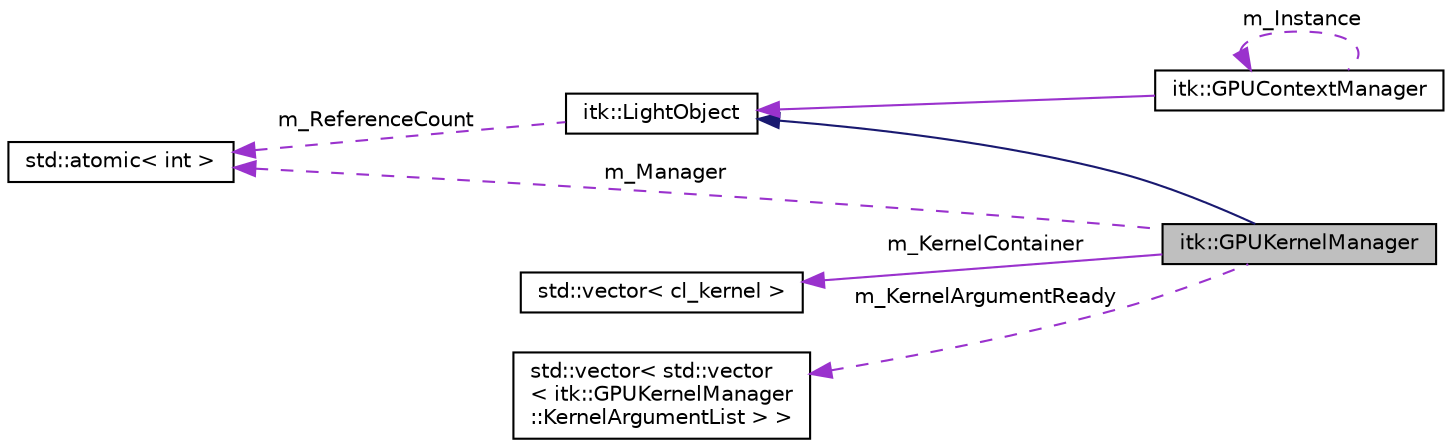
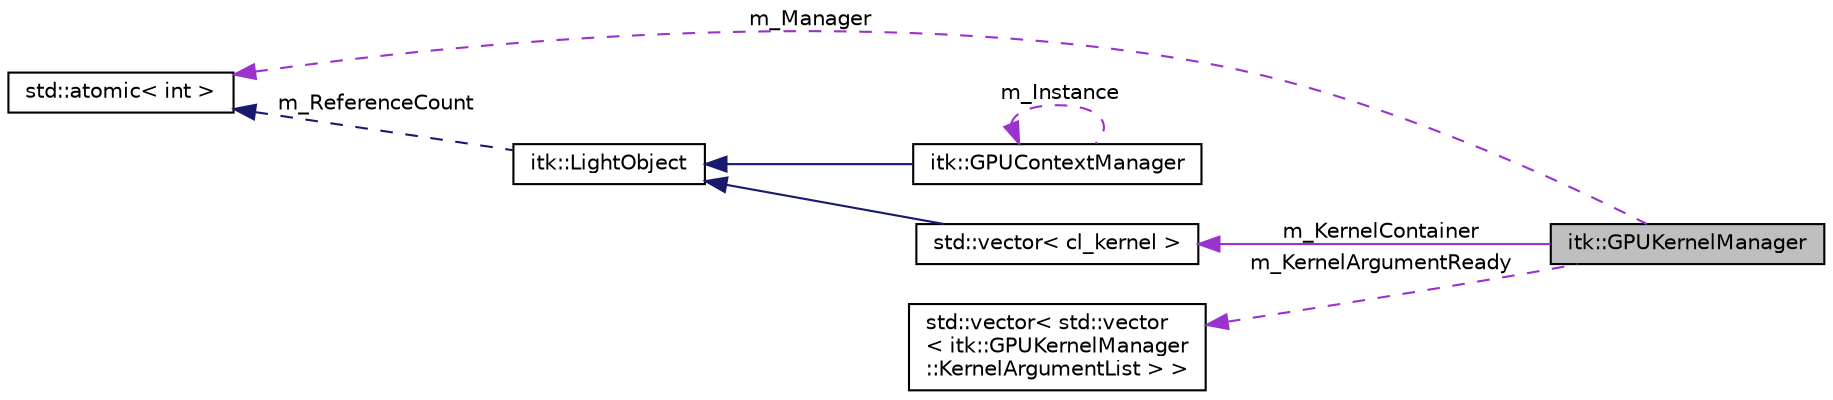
edge "itk::GPUContextManager" -> "itk::LightObject": color darkorchid3 -> midnightblue
edge "itk::LightObject" -> "std::atomic< int >": color darkorchid3 -> midnightblue
edge "itk::GPUKernelManager" -> "itk::LightObject": now "std::vector< cl_kernel >" -> "itk::LightObject"
